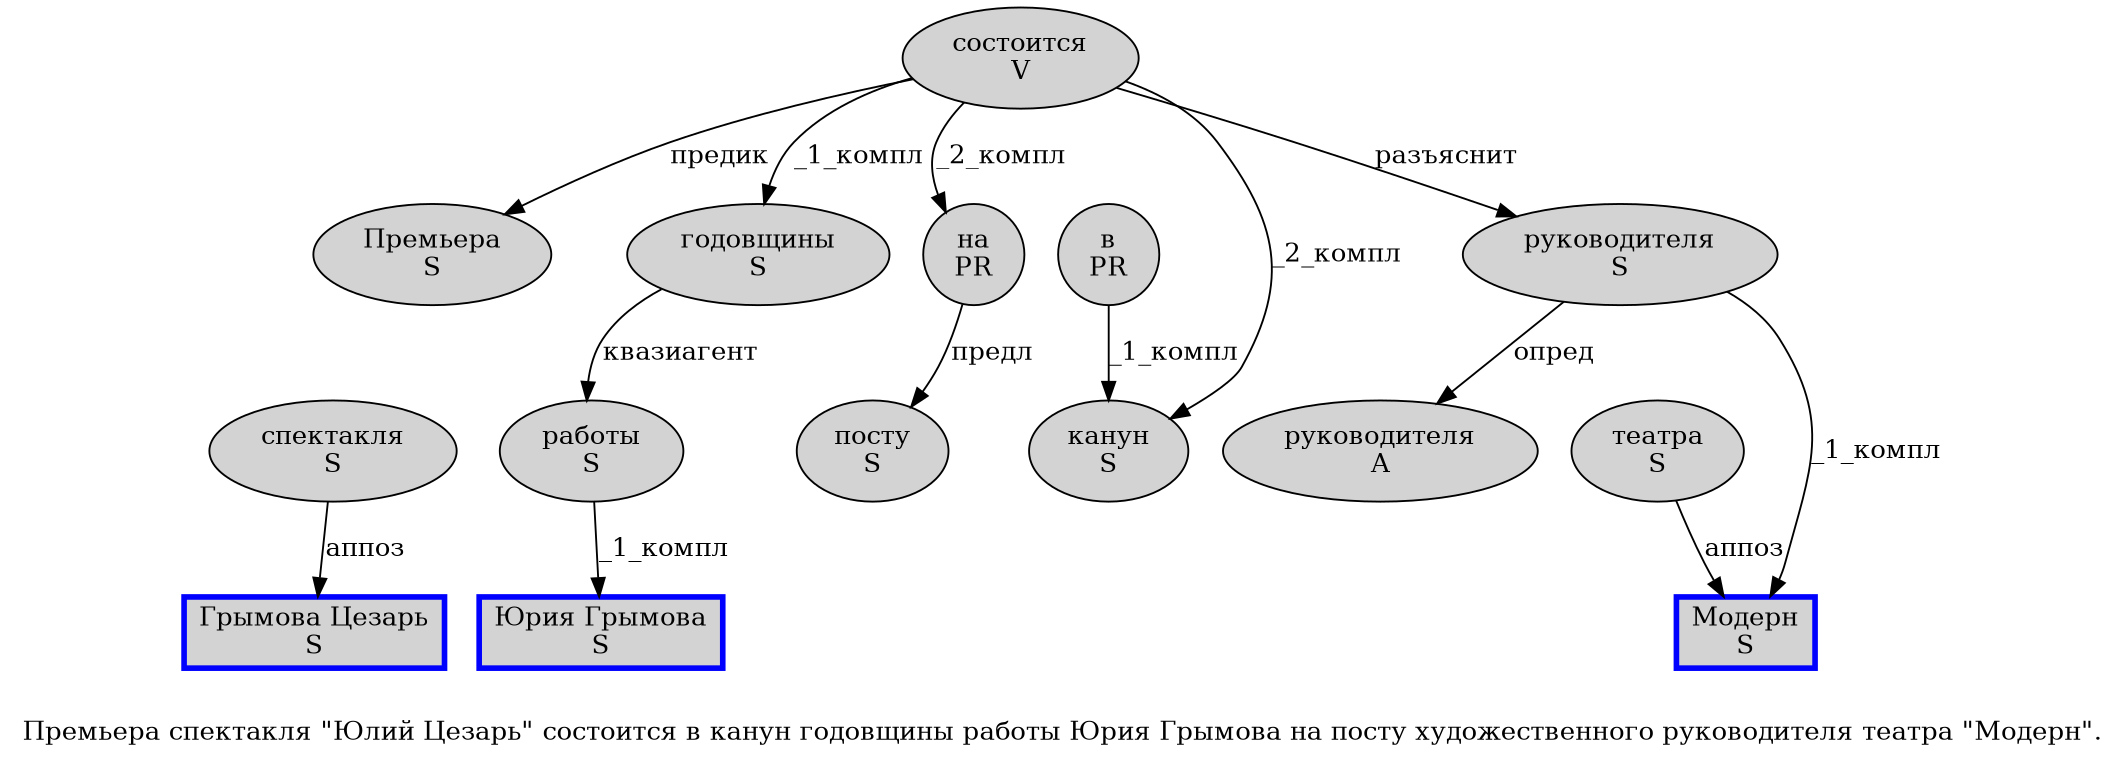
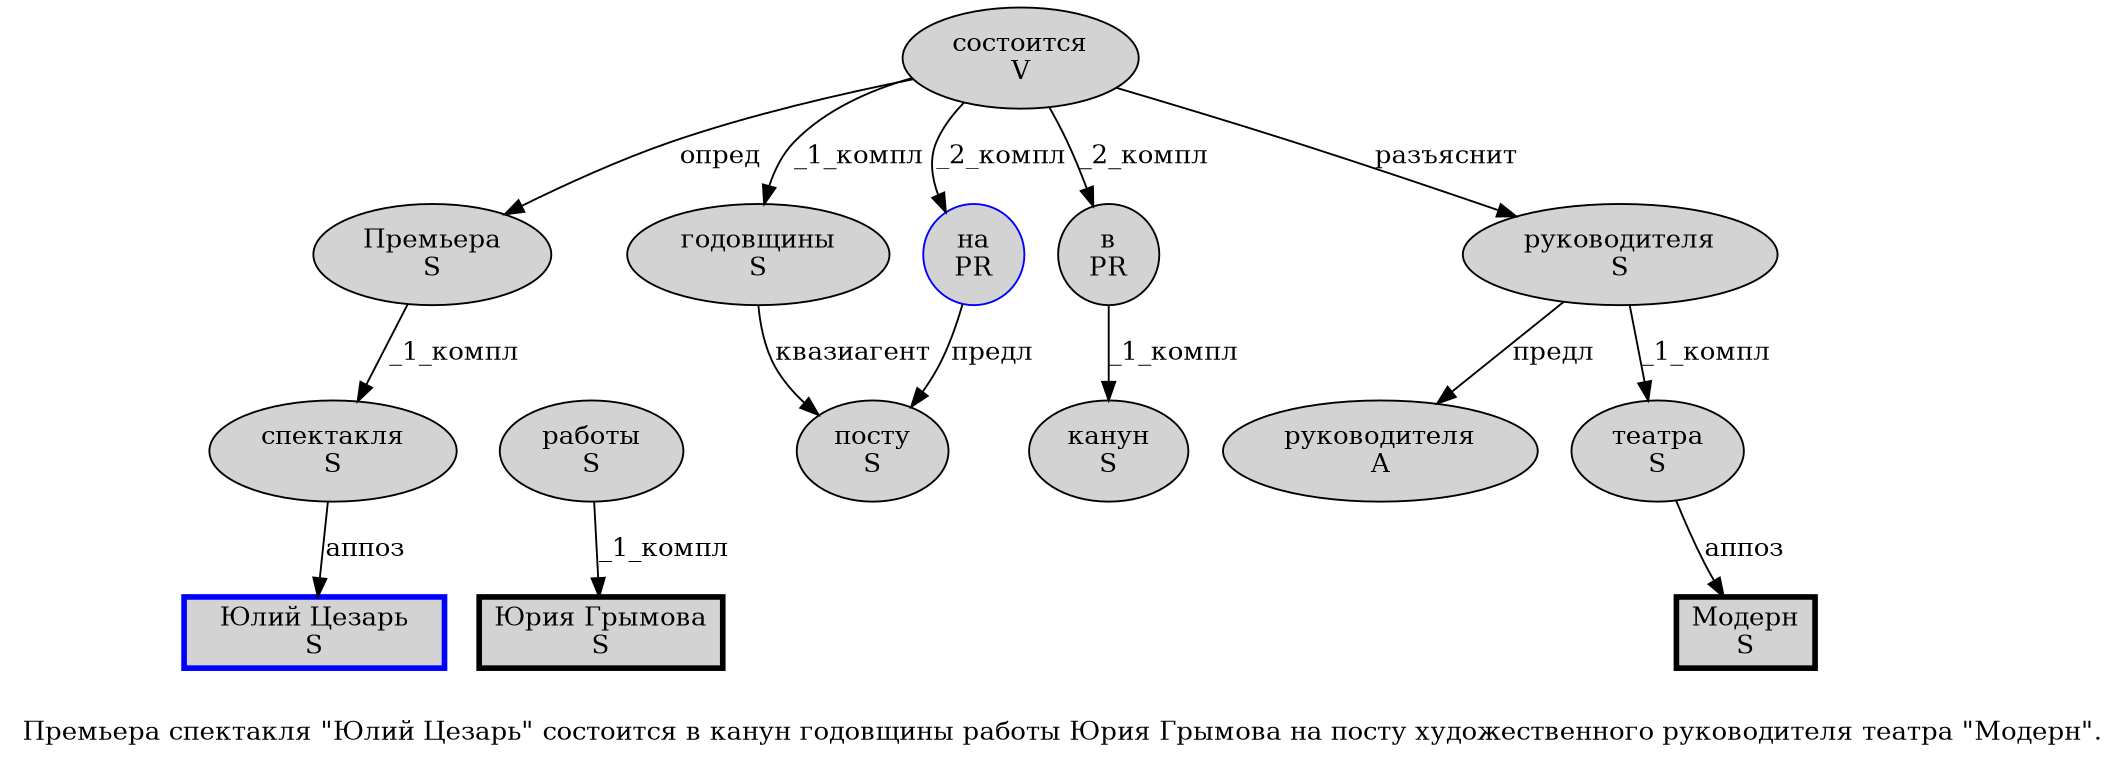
edge "состоится V" -> "Премьера S": label "предик" -> "опред"
edge "состоится V" -> "канун S": now "состоится V" -> "в PR"
node "на PR": color black -> blue
edge "годовщины S" -> "работы S": now "годовщины S" -> "посту S"
edge "Премьера S" -> "спектакля S": added, label "_1_компл"
edge "руководителя S" -> "руководителя A": label "опред" -> "предл"
edge "руководителя S" -> "Модерн S": now "руководителя S" -> "театра S"
node "Грымова Цезарь S": label "Грымова Цезарь S" -> "Юлий Цезарь S"
node "Юрия Грымова S": color blue -> black
node "Модерн S": color blue -> black
